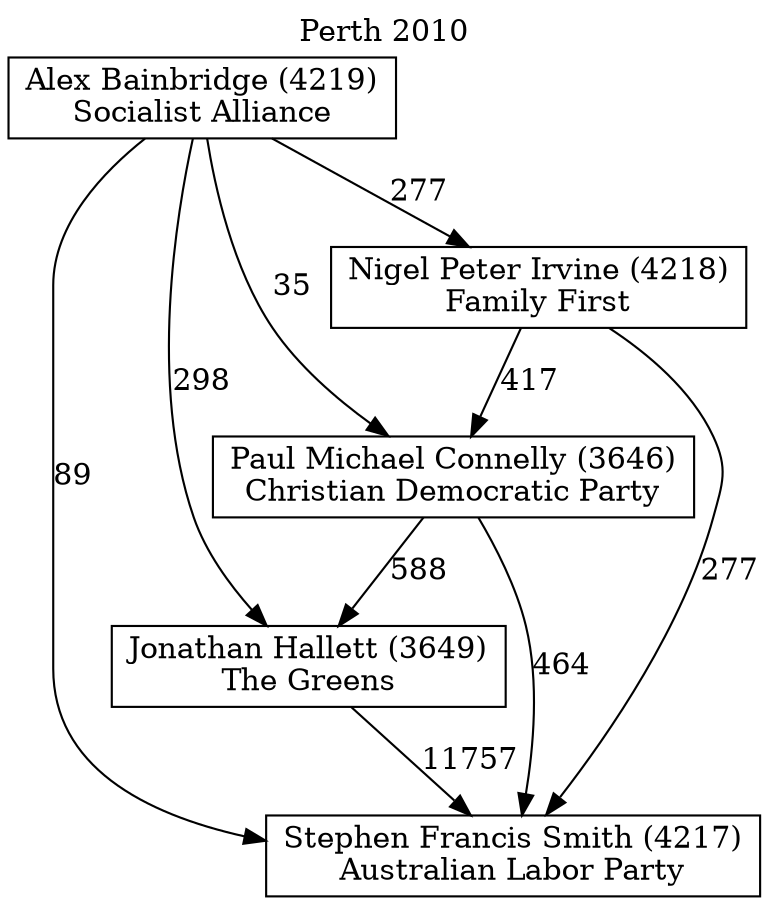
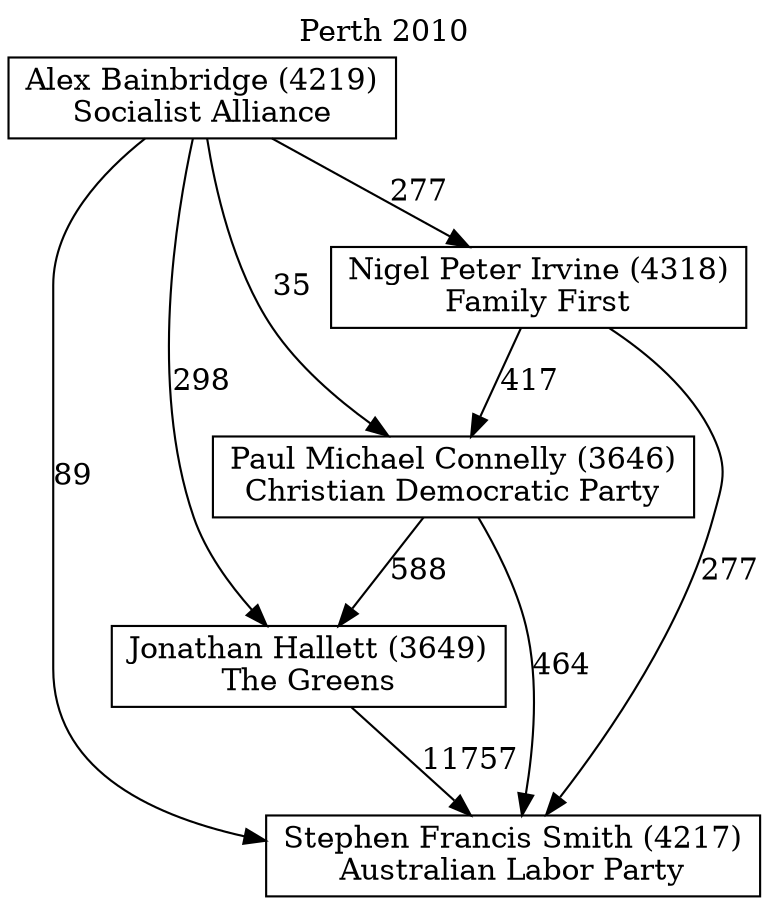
node "Nigel Peter Irvine (4218) Family First": label "Nigel Peter Irvine (4218) Family First" -> "Nigel Peter Irvine (4318) Family First"
